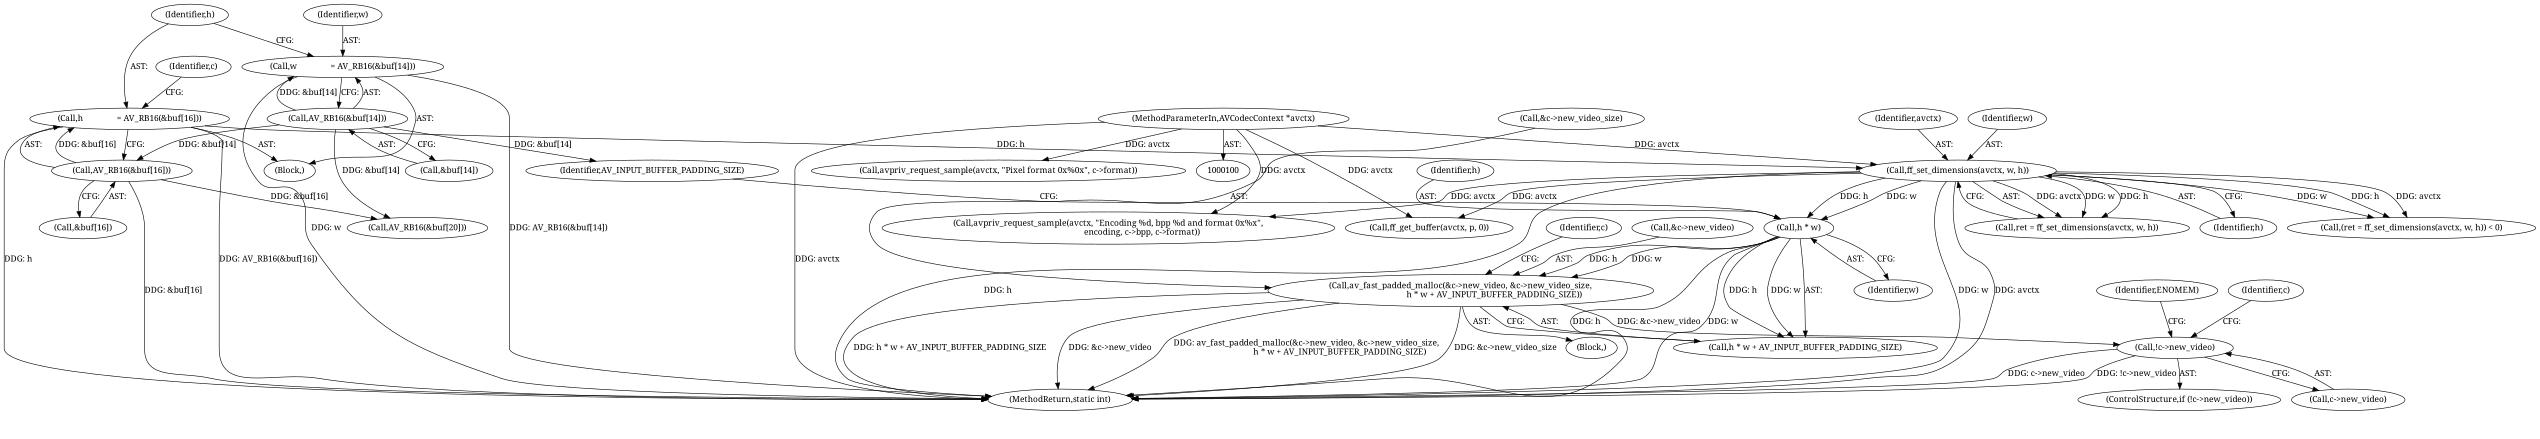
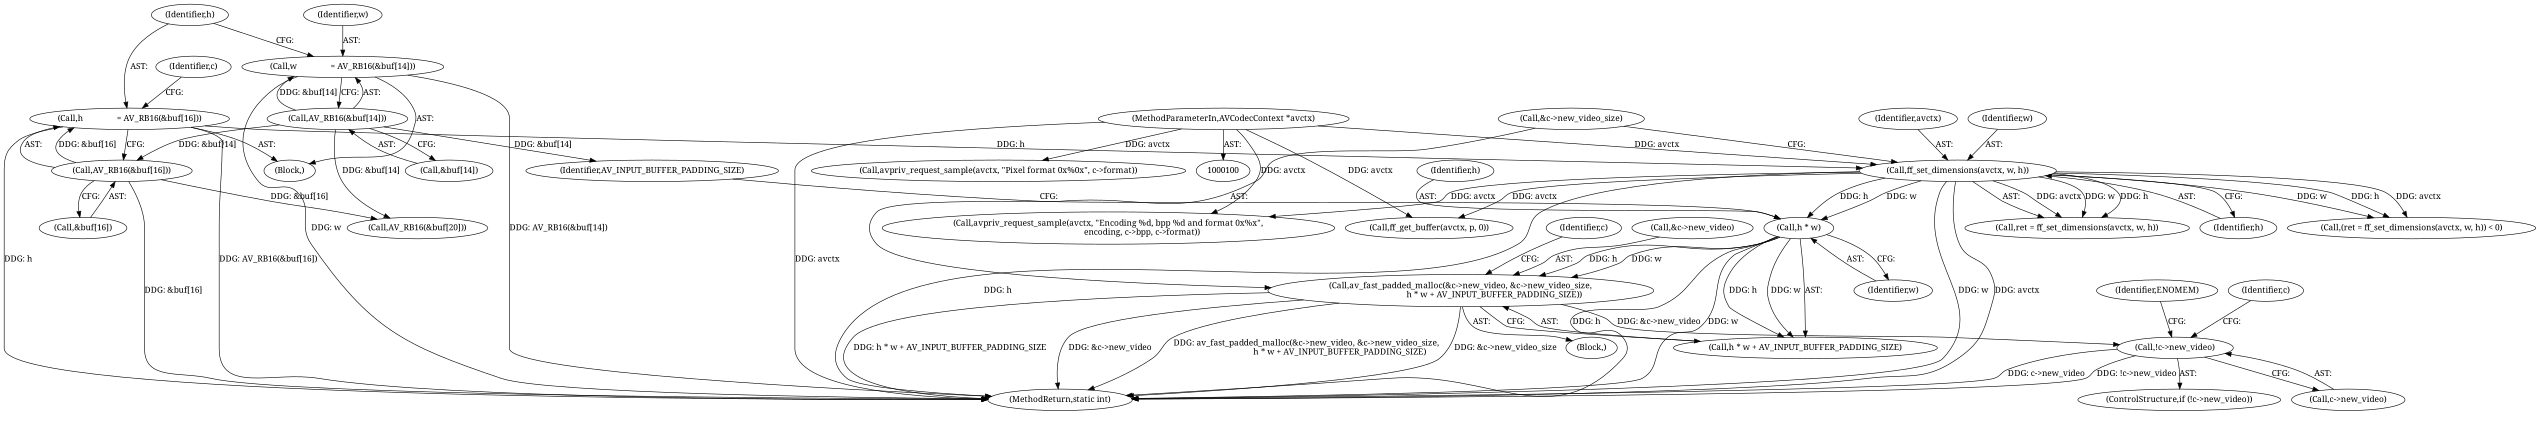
edge "(Call,ret = ff_set_dimensions(avctx, w, h))" -> "(Call,ff_set_dimensions(avctx, w, h))": now "(Call,&c->new_video_size)" -> "(Call,ff_set_dimensions(avctx, w, h))"
